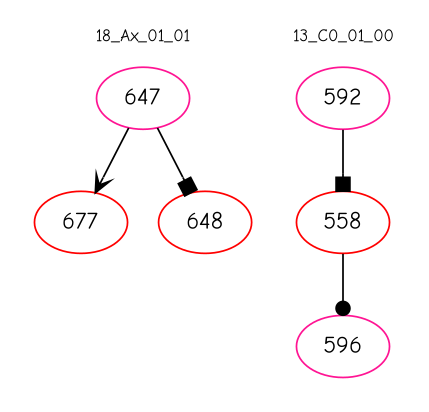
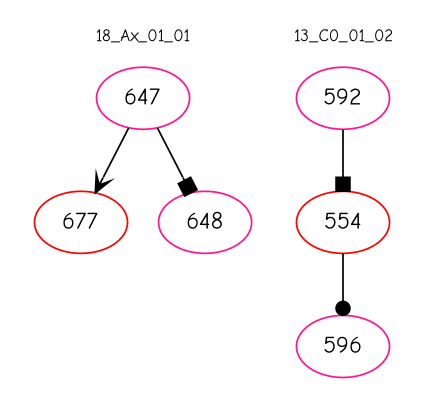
cluster "13_C0_01_00": label "13_C0_01_00" -> "13_C0_01_02"
node "648": color red -> deeppink
node "558": label "558" -> "554"
